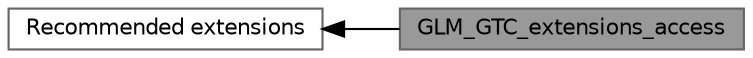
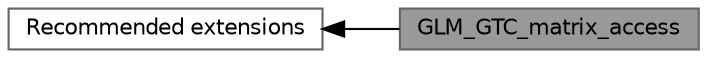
node "GLM_GTC_extensions_access": label "GLM_GTC_extensions_access" -> "GLM_GTC_matrix_access"
